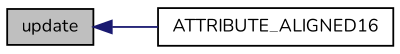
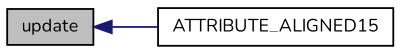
node "ATTRIBUTE_ALIGNED16": label "ATTRIBUTE_ALIGNED16" -> "ATTRIBUTE_ALIGNED15"
